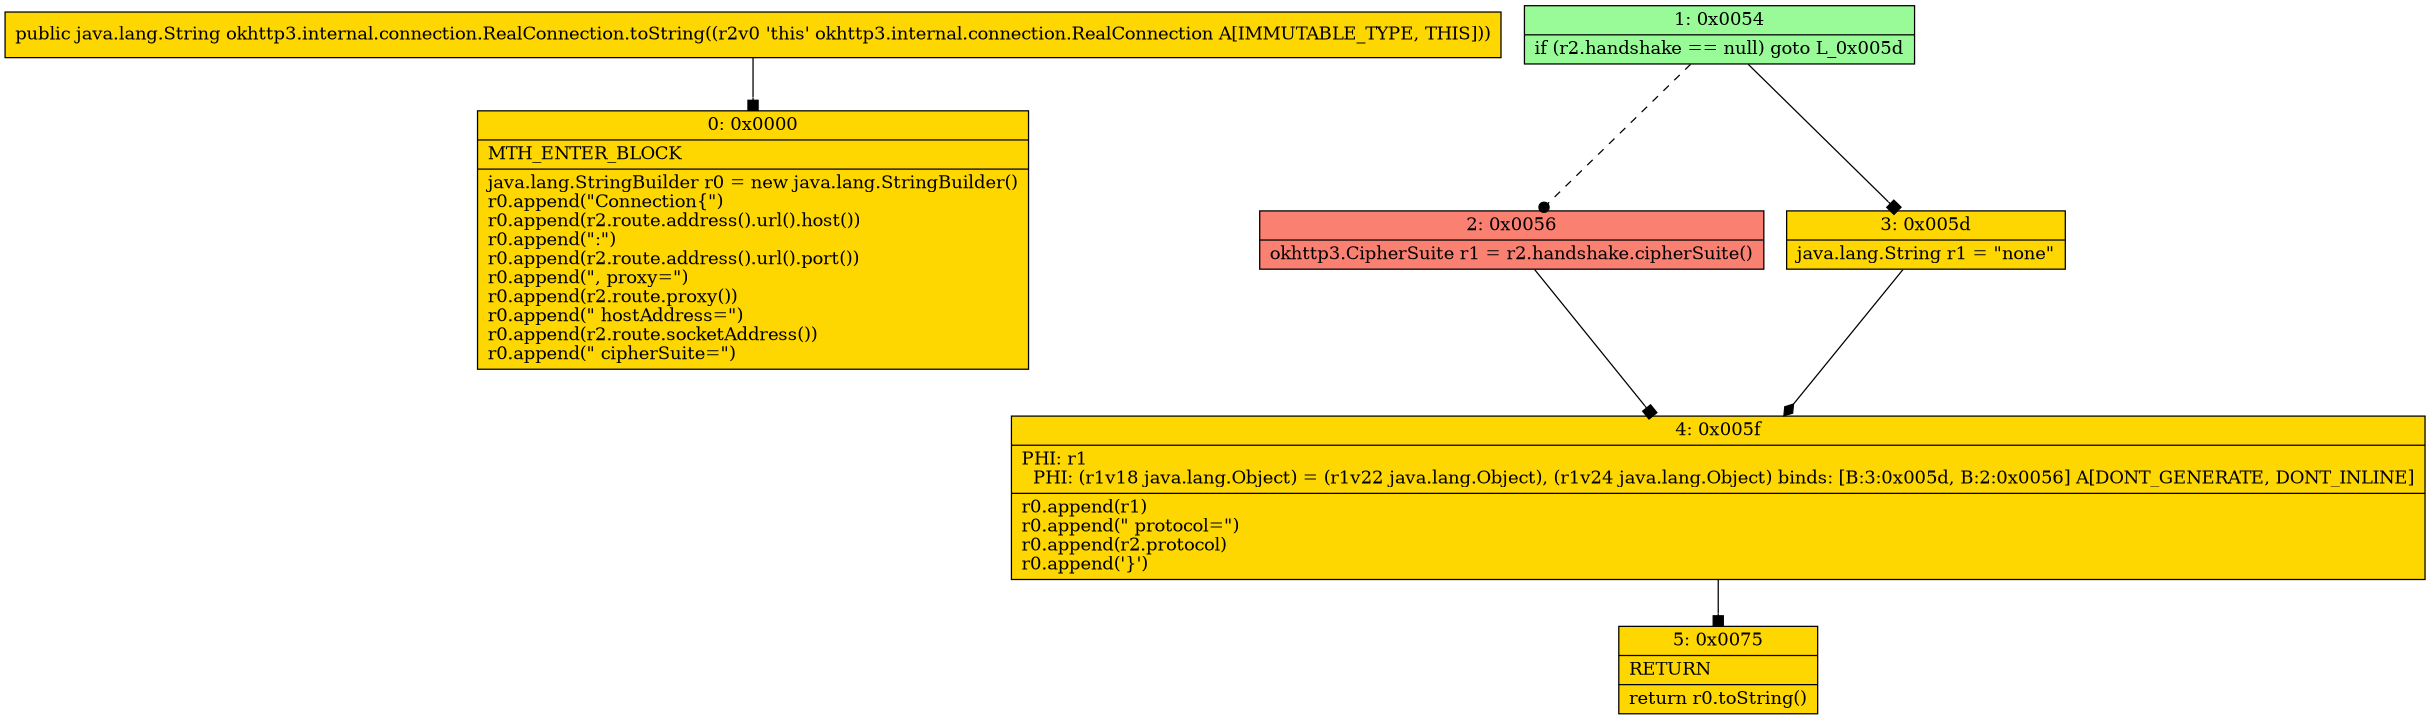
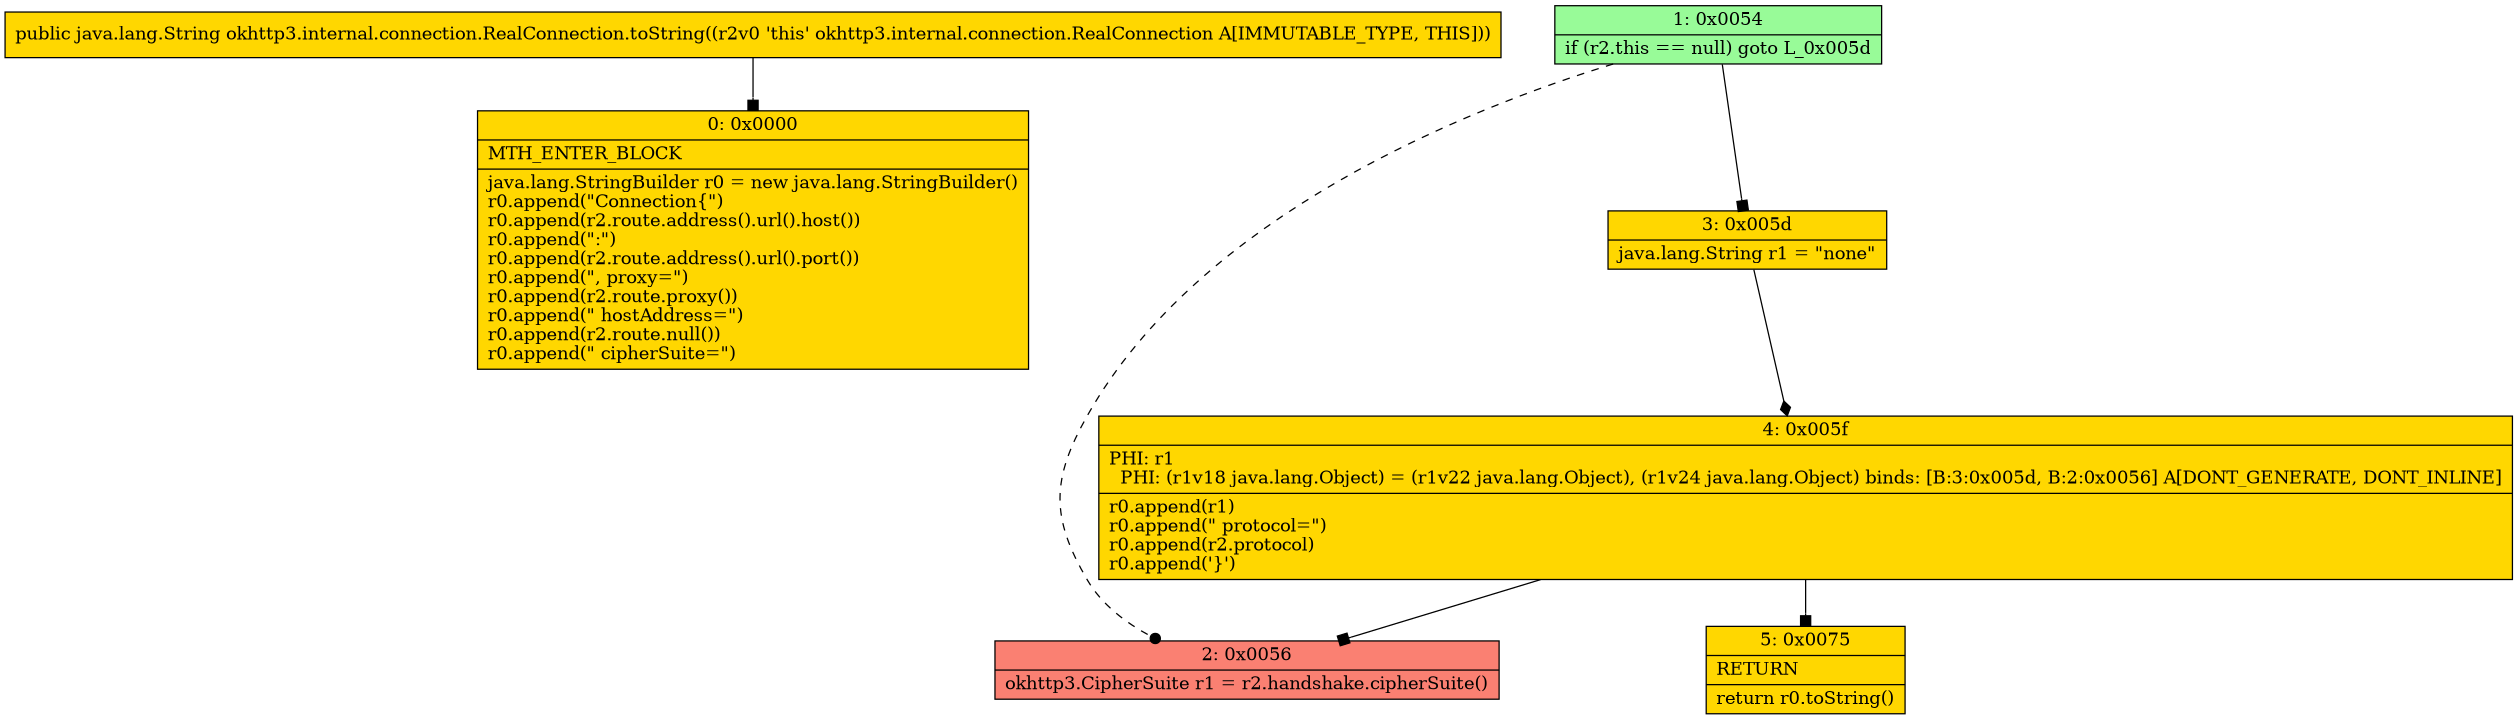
node "1: 0x0054": text "if (r2.handshake == null) goto L_0x005d" -> "if (r2.this == null) goto L_0x005d"
node "0: 0x0000": text "r0.append(r2.route.socketAddress())" -> "r0.append(r2.route.null())"
edge "2: 0x0056" -> "4: 0x005f": reversed
